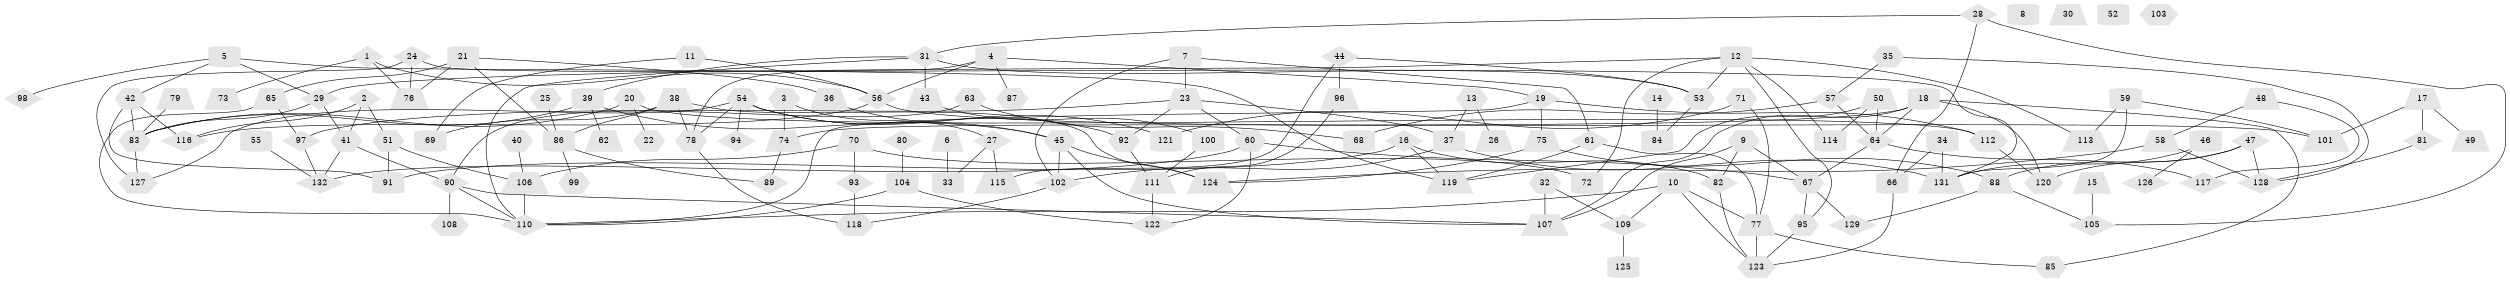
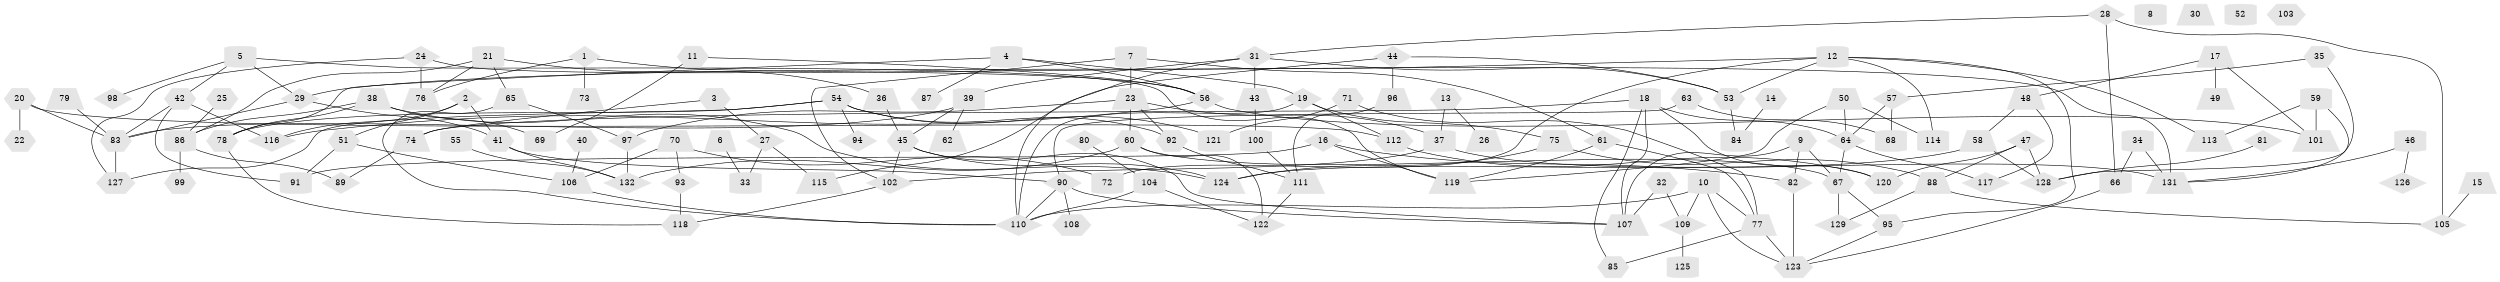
edge "17" -- "81": now "17" -- "48"
